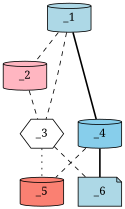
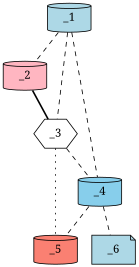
edge "_1" -- "_4": style bold -> dashed
edge "_2" -- "_3": style dashed -> bold
edge "_3" -- "_6": now "_3" -- "_4"
edge "_4" -- "_6": style bold -> dashed
